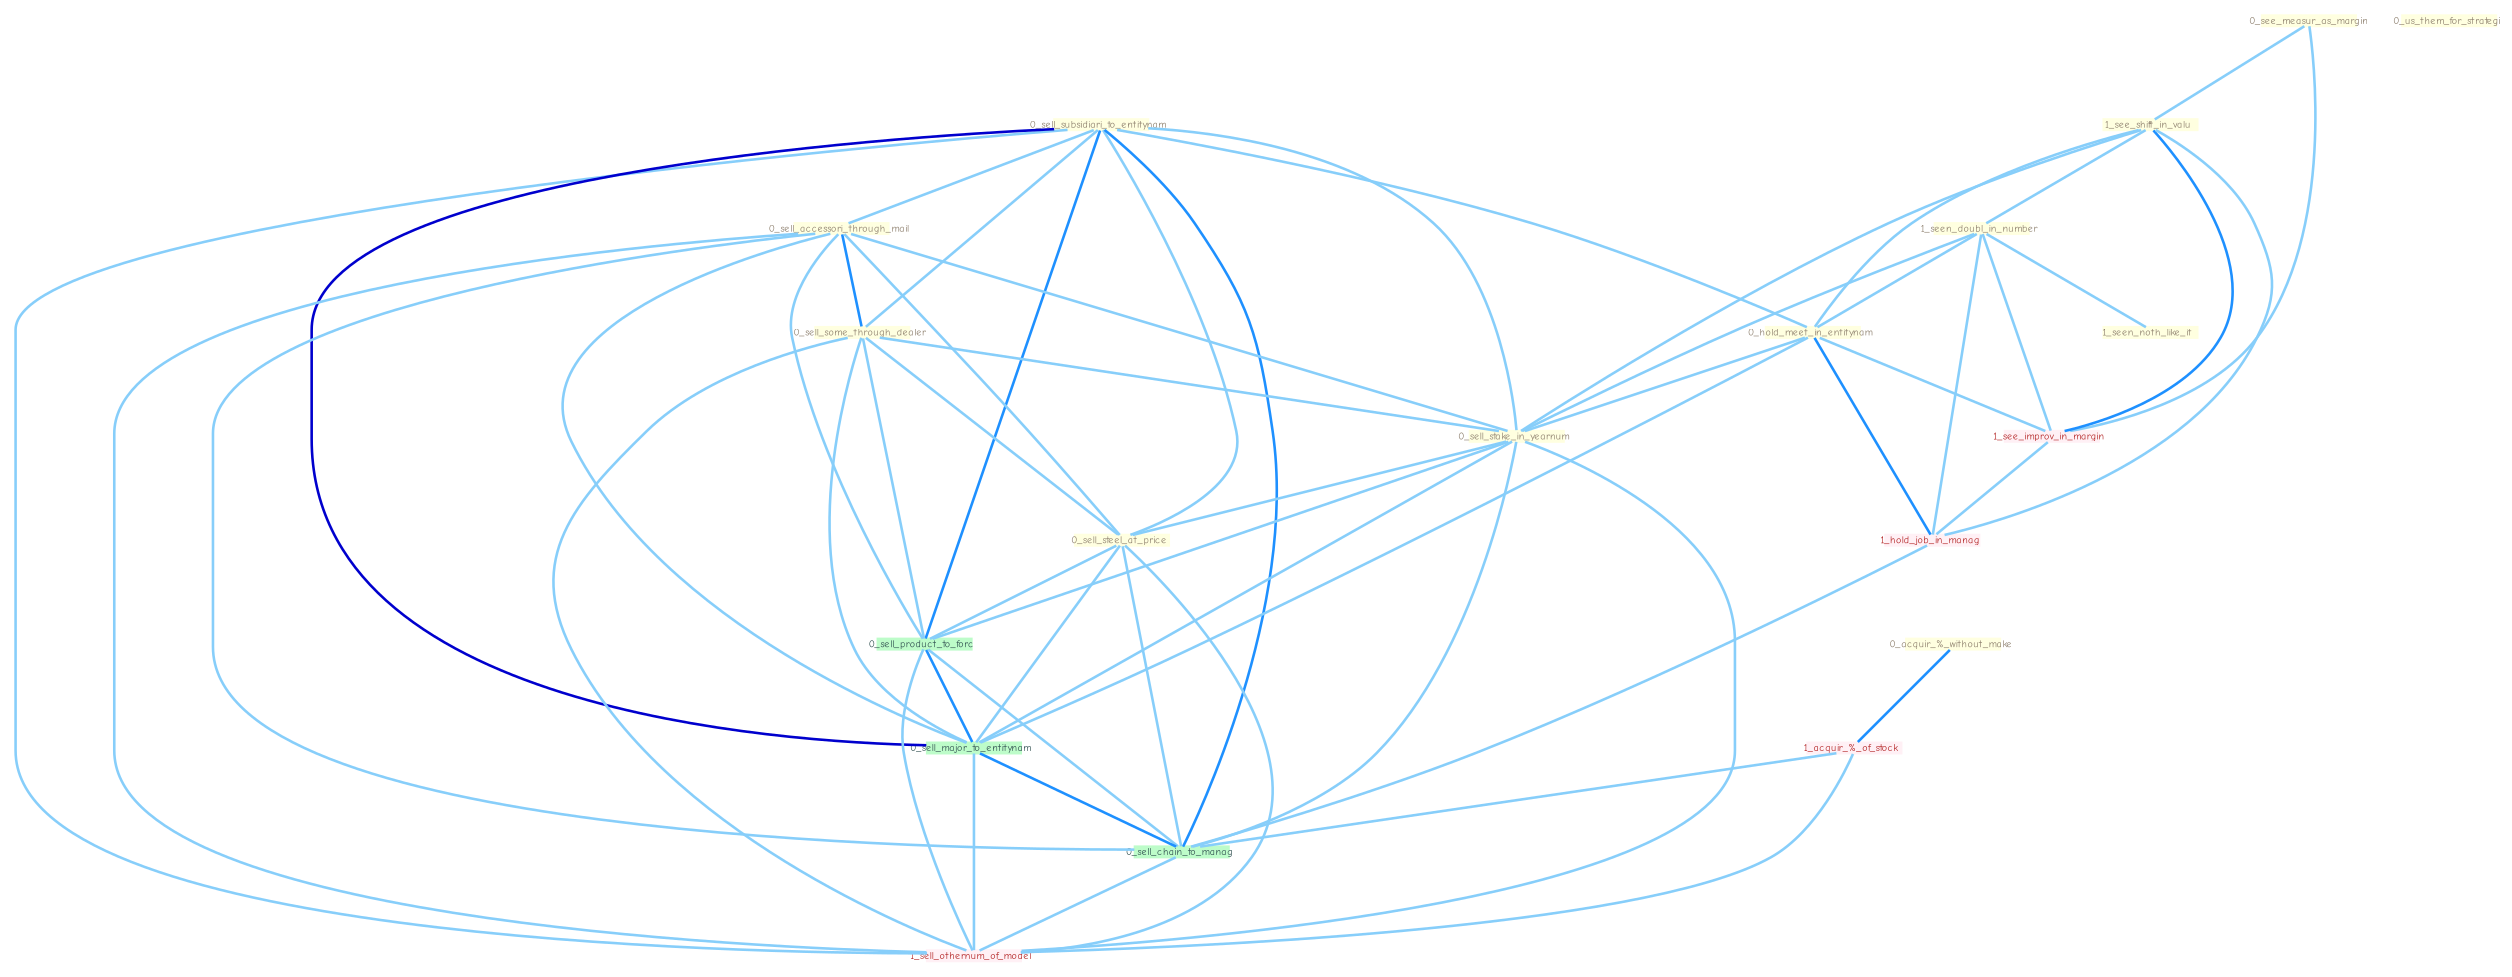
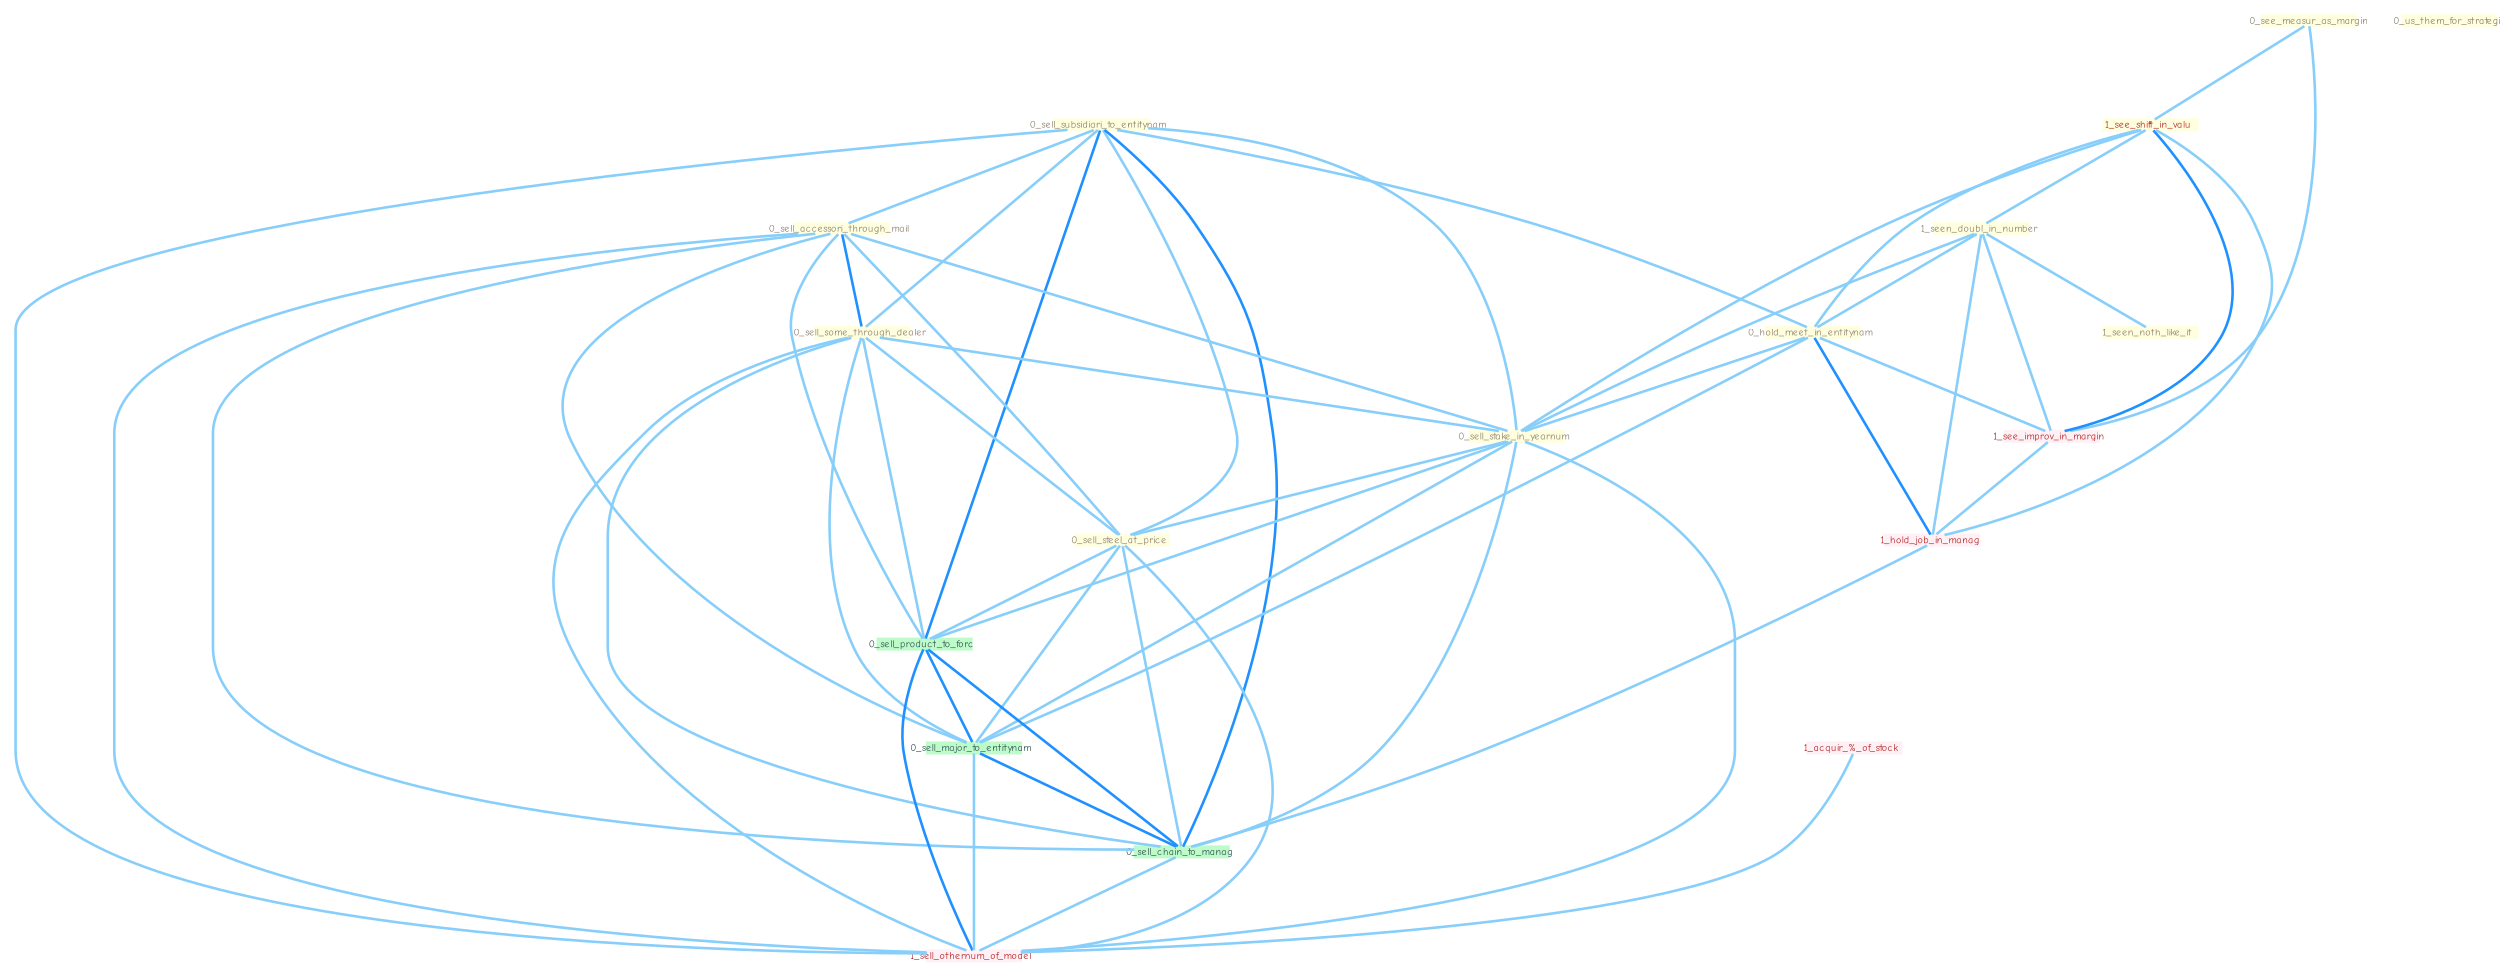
node "1_see_shift_in_valu": fontcolor #8b7d6b -> #b22222
edge "0_sell_subsidiari_to_entitynam" -- "0_sell_major_to_entitynam": removed
node "0_acquir_%_without_make": removed
edge "0_sell_product_to_forc" -- "0_sell_chain_to_manag": color #87cefa -> #1e90ff
edge "1_acquir_%_of_stock" -- "0_sell_chain_to_manag": now "0_sell_some_through_dealer" -- "0_sell_chain_to_manag"
edge "0_sell_product_to_forc" -- "1_sell_othernum_of_model": color #87cefa -> #1e90ff
